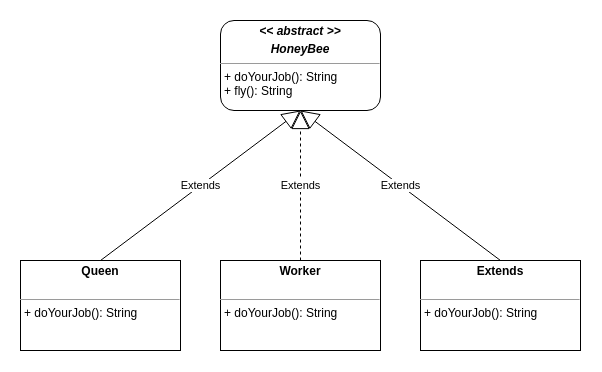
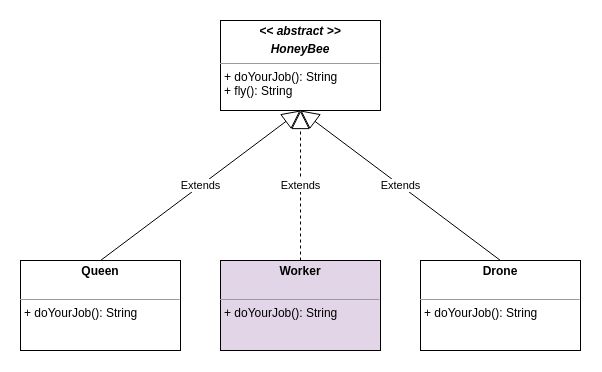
node "<< abstract >> HoneyBee + doYourJob(): String + fly(): String": shape rounded rectangle -> rectangle
node "Extends + doYourJob(): String": label "Extends + doYourJob(): String" -> "Drone + doYourJob(): String"
node "Worker + doYourJob(): String": fillcolor #ffffff -> #e1d5e7
